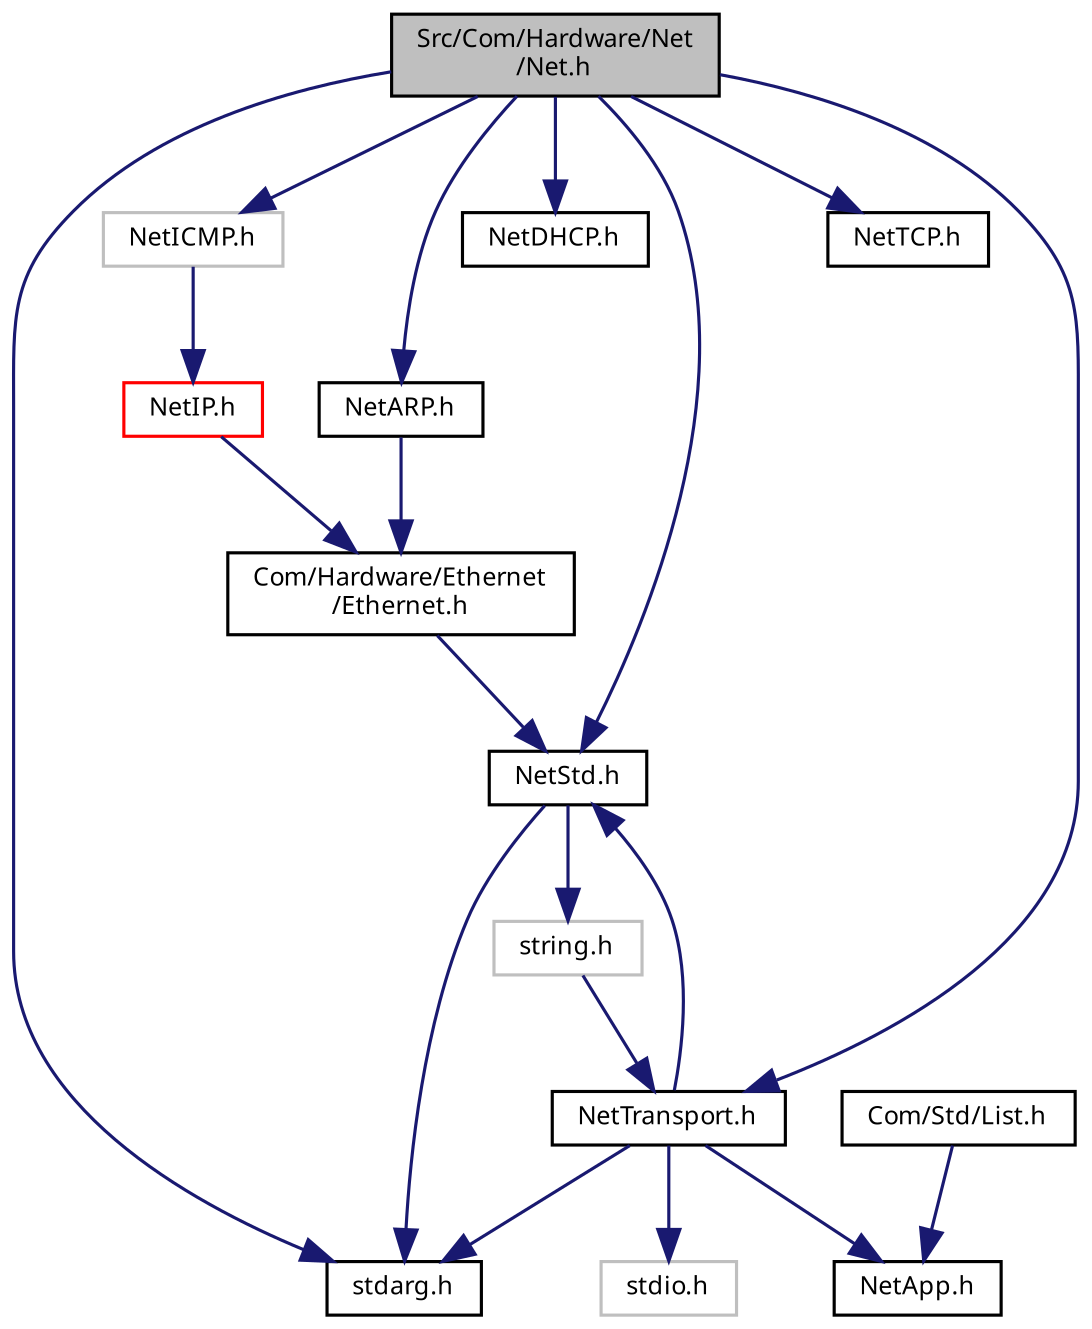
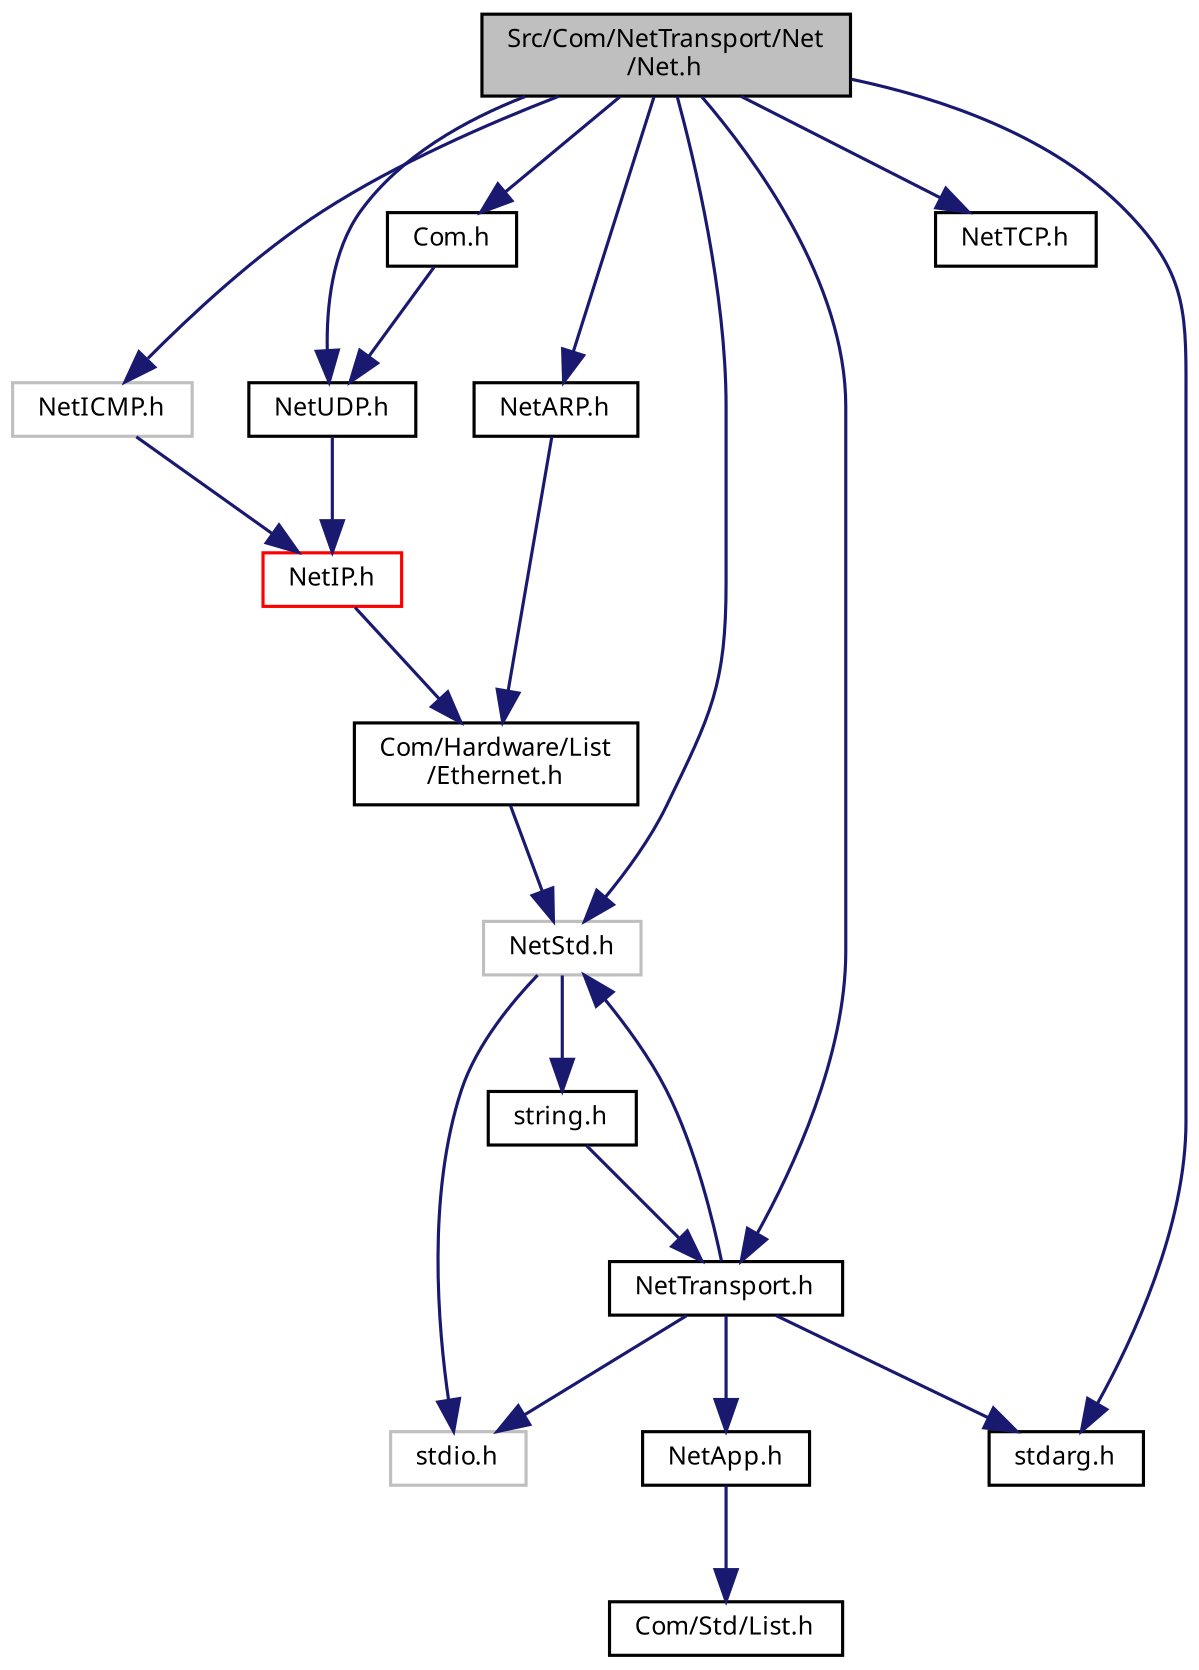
node "Src/Com/Hardware/Net /Net.h": label "Src/Com/Hardware/Net /Net.h" -> "Src/Com/NetTransport/Net /Net.h"
node "NetDHCP.h": label "NetDHCP.h" -> "Com.h"
node "NetUDP.h": added
node "Com/Hardware/Ethernet /Ethernet.h": label "Com/Hardware/Ethernet /Ethernet.h" -> "Com/Hardware/List /Ethernet.h"
node "NetStd.h": color black -> grey75
node "string.h": color grey75 -> black
edge "NetStd.h" -> "stdarg.h": now "NetStd.h" -> "stdio.h"
edge "Com/Std/List.h" -> "NetApp.h": reversed
